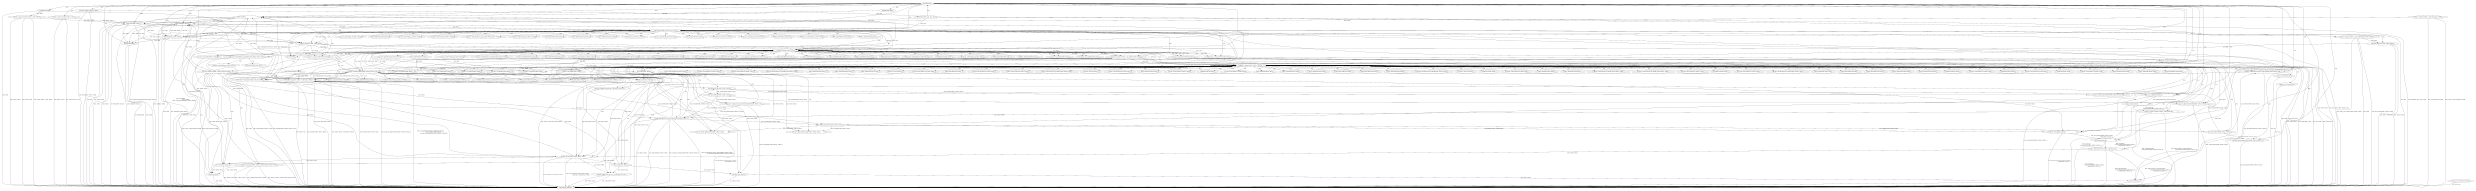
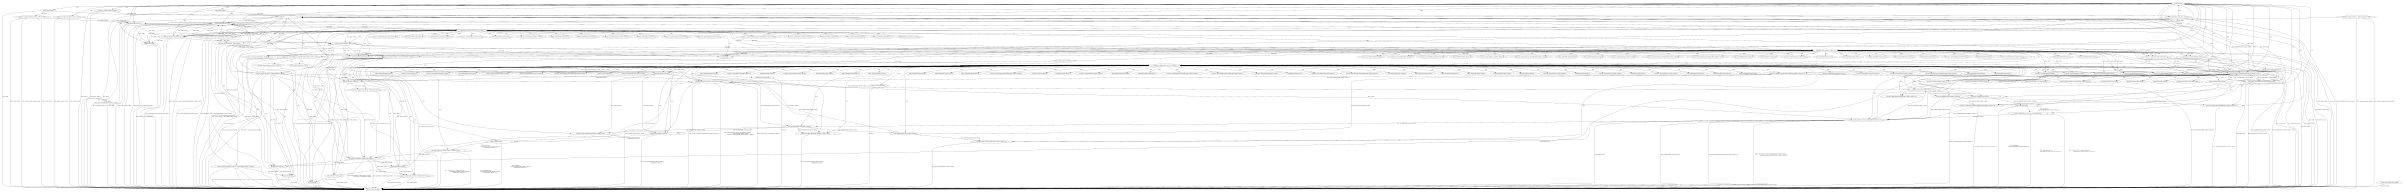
edge "(malloc,malloc(sizeof(struct VAR9)))" -> "(METHOD_RETURN,void)": now "(PARAM,VAR1 *VAR2)" -> "(METHOD_RETURN,void)"
